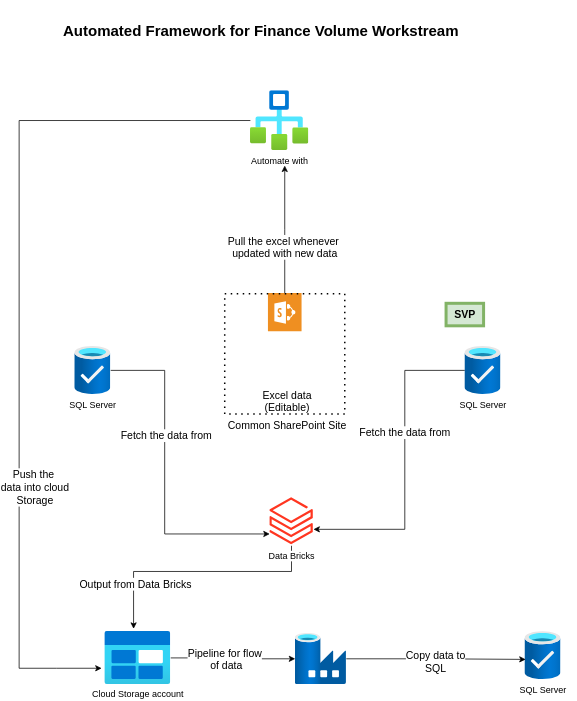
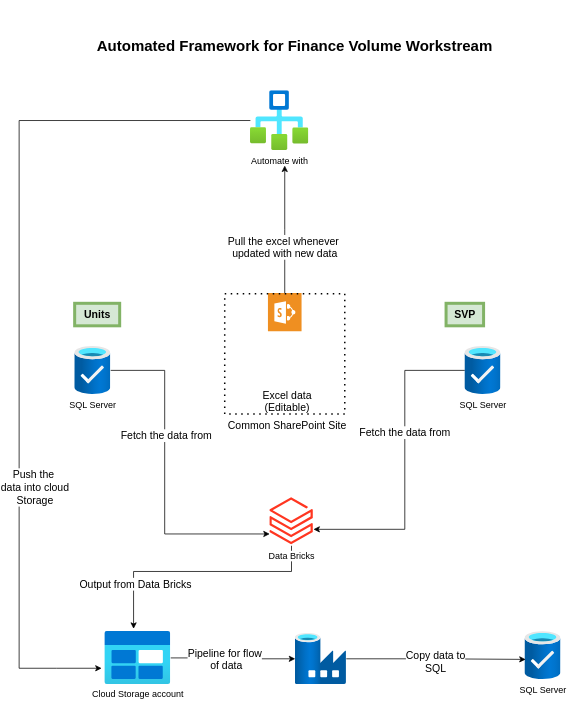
node "Automated Framework for Finance Volume Workstream": moved (261, 30) -> (294, 45)
node "Units": added
